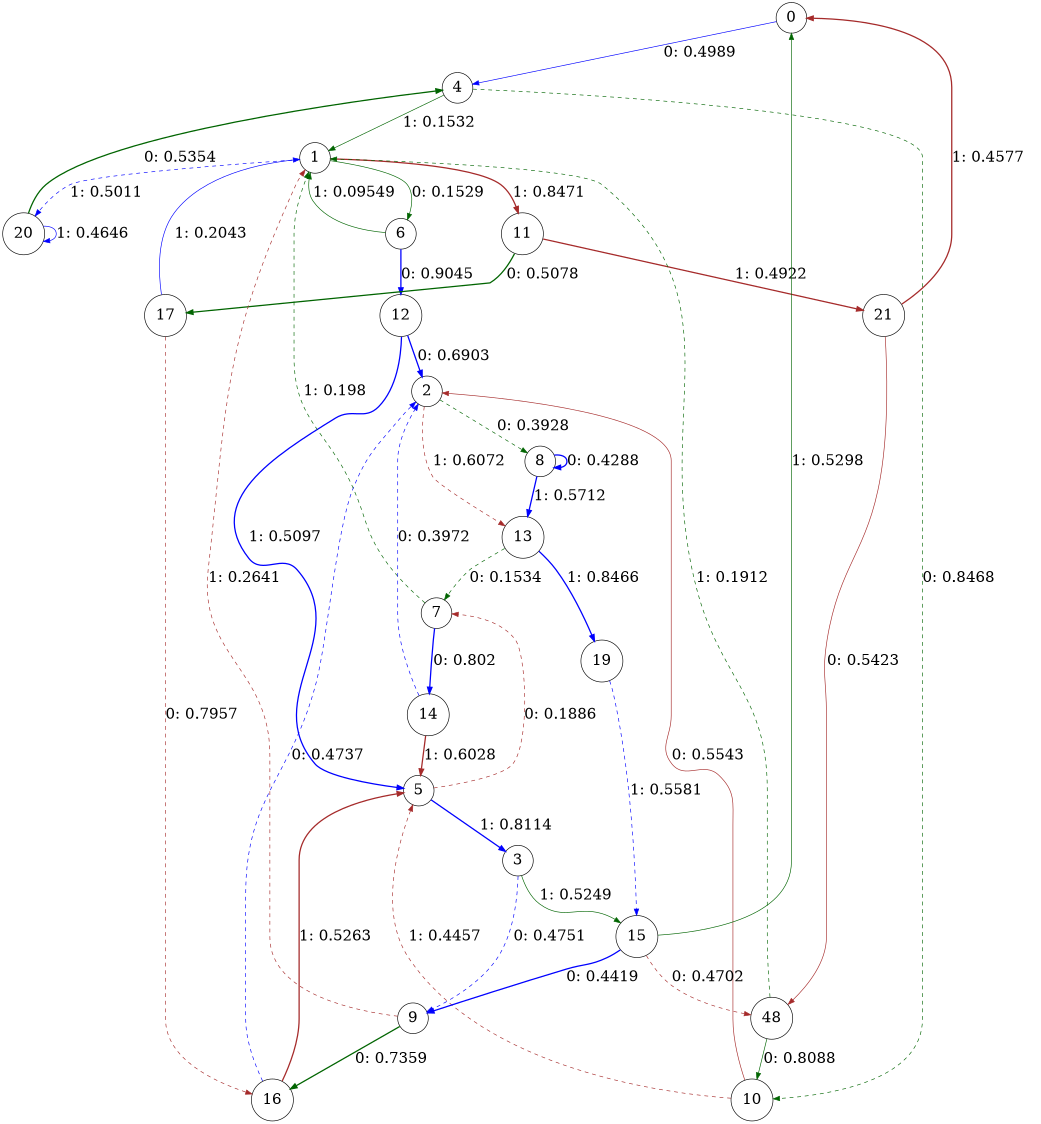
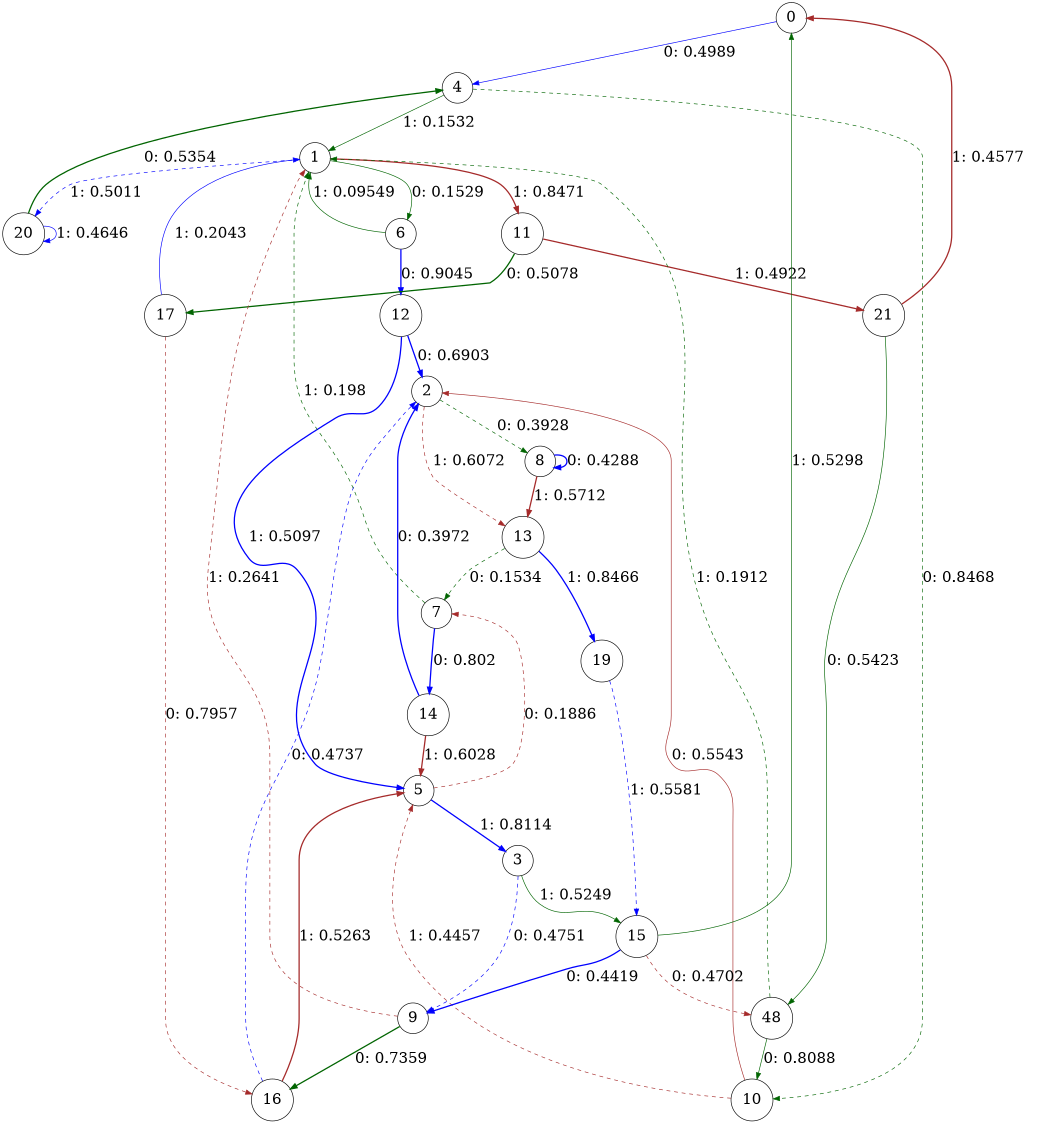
edge "8" -> "13": color blue -> brown
edge "14" -> "2": style dashed -> bold
edge "21" -> "48": color brown -> darkgreen
